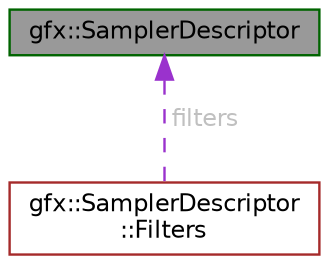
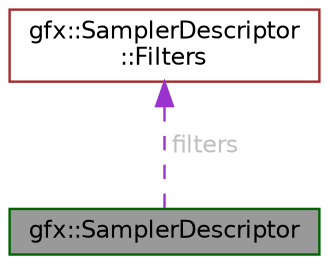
edge "gfx::SamplerDescriptor ::Filters" -> "gfx::SamplerDescriptor": reversed
